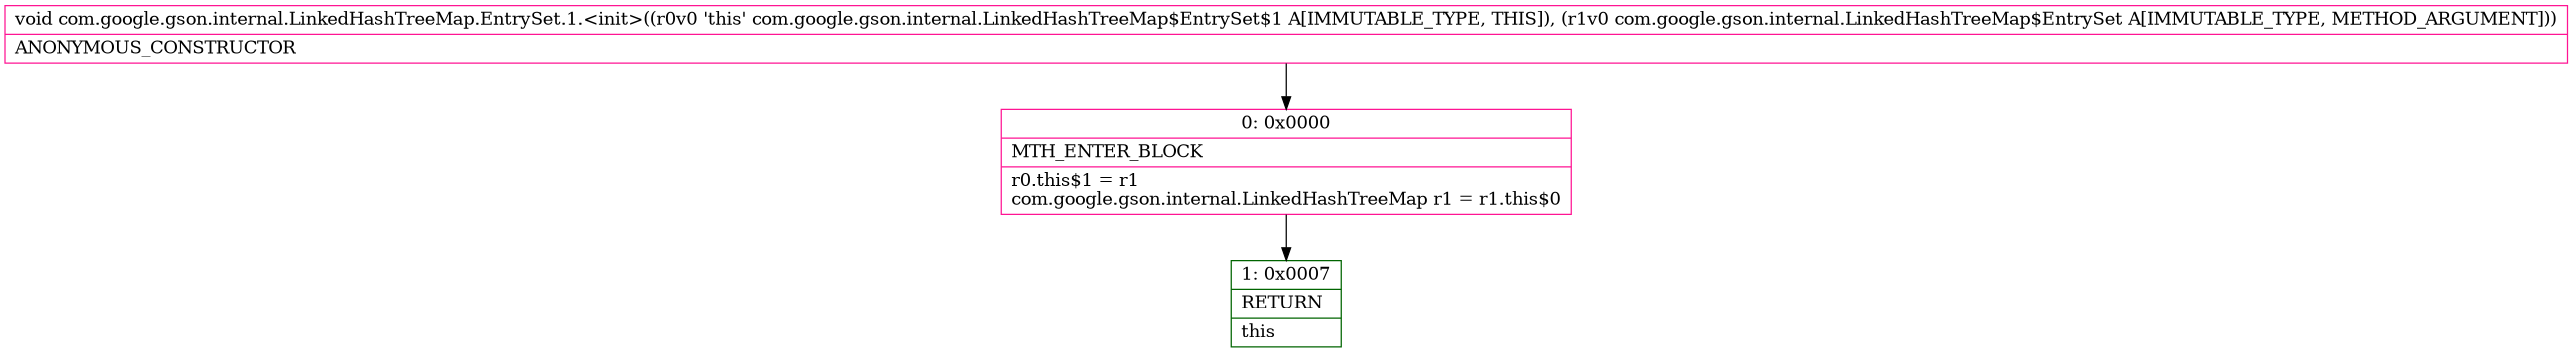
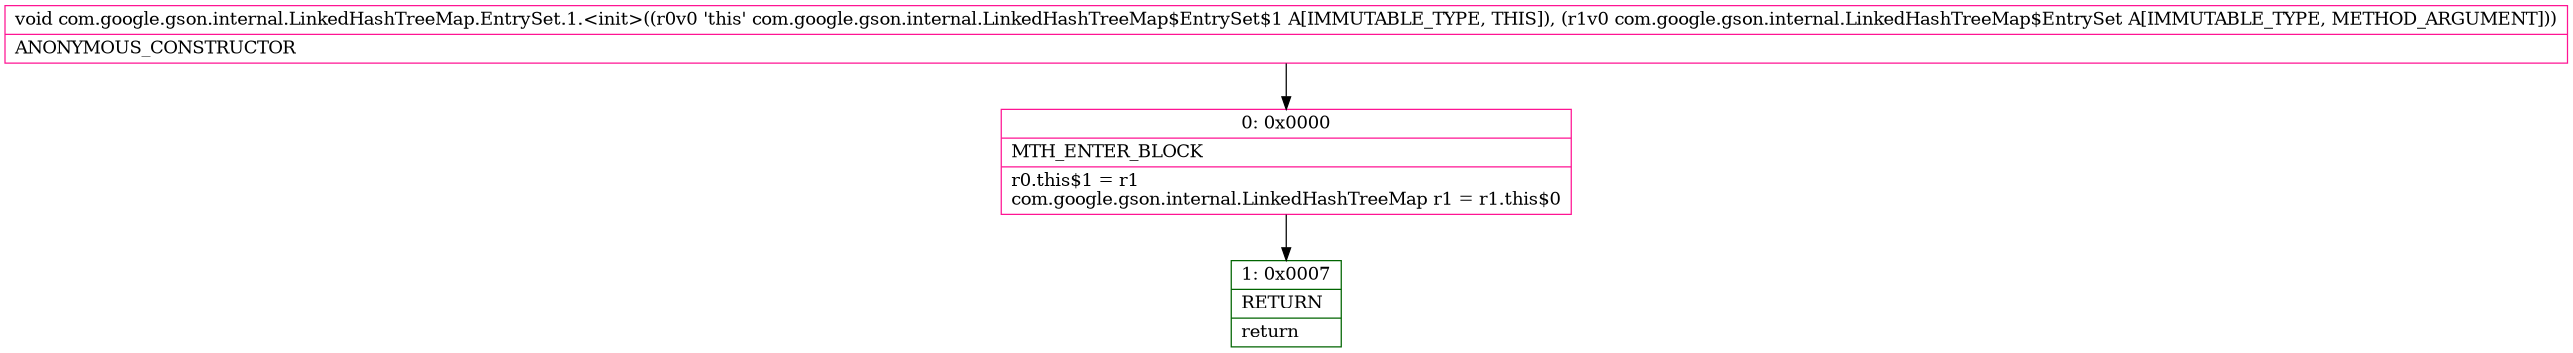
node "1: 0x0007": text "this" -> "return"
